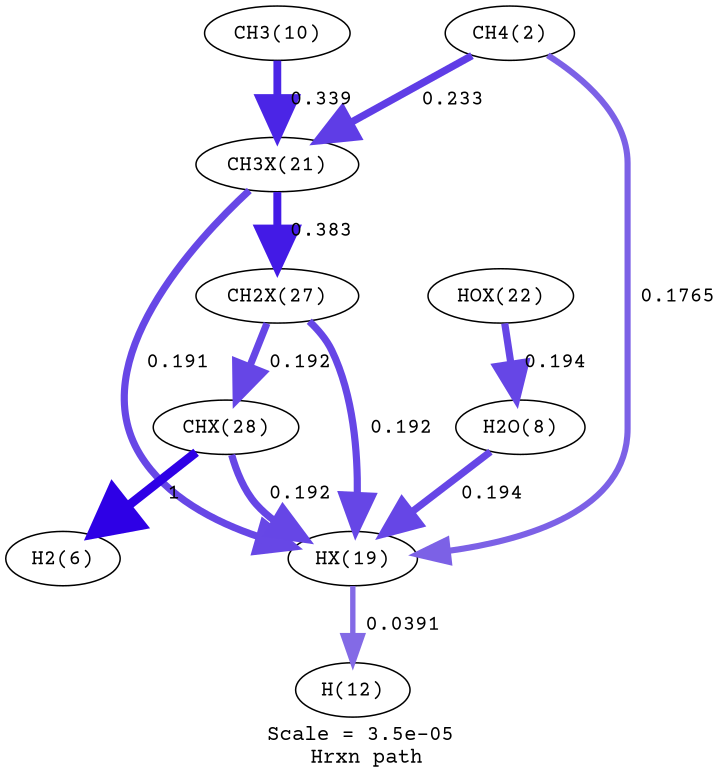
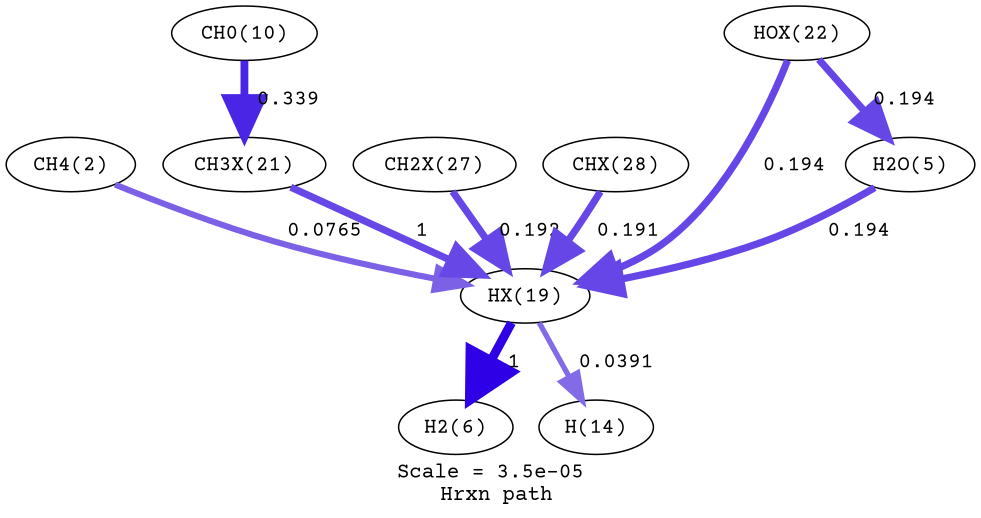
node "CH3(10)": label "CH3(10)" -> "CH0(10)"
edge "CH4(2)" -> "CH3X(21)": removed, label "0.233"
edge "HOX(22)" -> "HX(19)": added, label "0.194"
edge "CH3X(21)" -> "CH2X(27)": removed, label "0.383"
edge "CH4(2)" -> "HX(19)": label " 0.1765" -> " 0.0765"
edge "CH2X(27)" -> "CHX(28)": removed, label "0.192"
edge "CH3X(21)" -> "HX(19)": label " 0.191" -> " 1"
node "H2O(8)": label "H2O(8)" -> "H2O(5)"
edge "CHX(28)" -> "H2(6)": now "HX(19)" -> "H2(6)"
edge "CHX(28)" -> "HX(19)": label " 0.192" -> " 0.191"
node "H(12)": label "H(12)" -> "H(14)"
